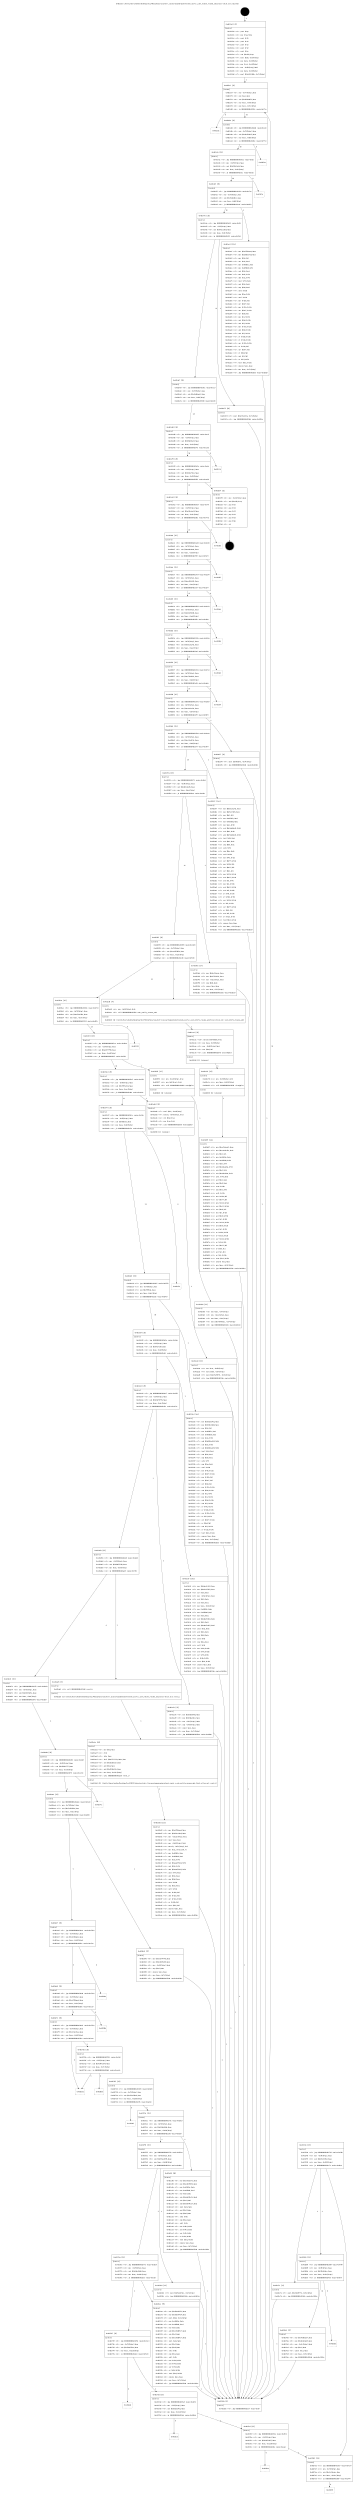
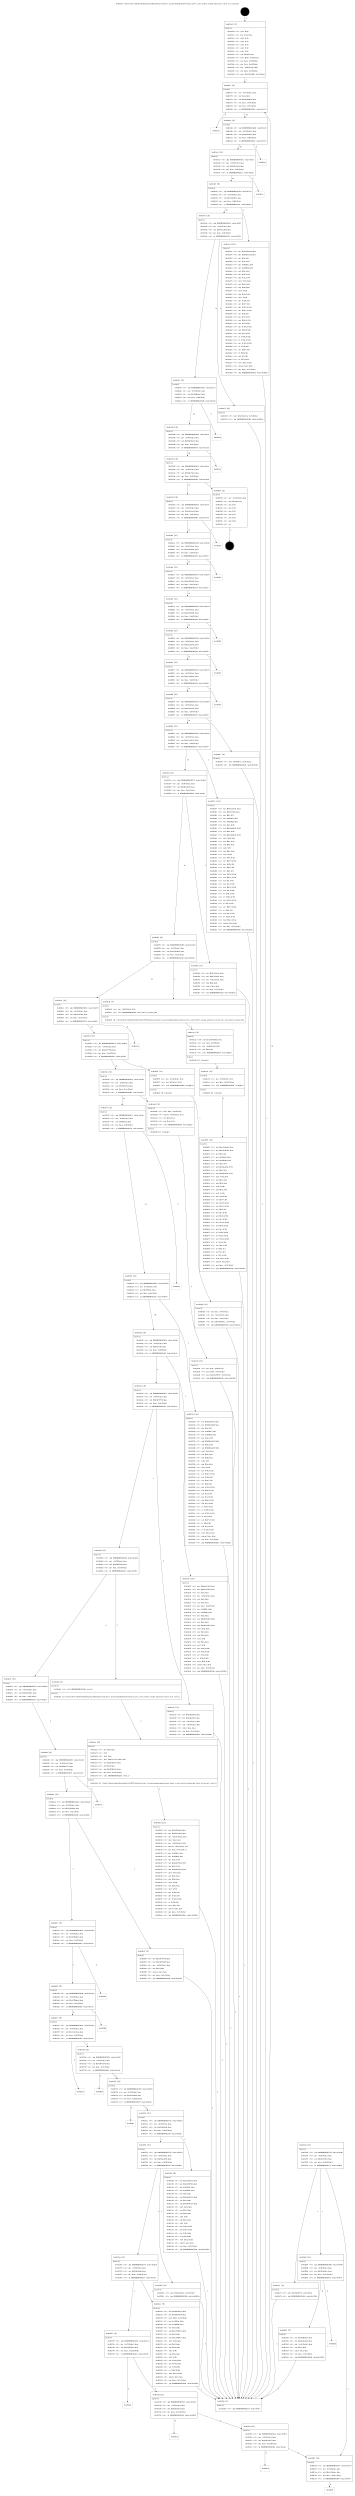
node "0x4019d0": added
node "0x401e6f": removed
edge "0x40170a [25]" -> "0x40236a": now "0x40170a [25]" -> "0x401723 [25]"
